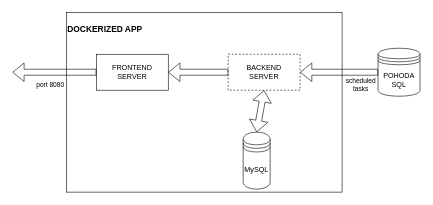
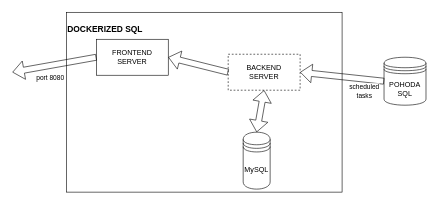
node "DOCKERIZED APP": label "DOCKERIZED APP" -> "DOCKERIZED SQL"
node "FRONTEND SERVER": moved (132, 72) -> (132, 57)
node "POHODA SQL": moved (399, 72) -> (405, 81)
